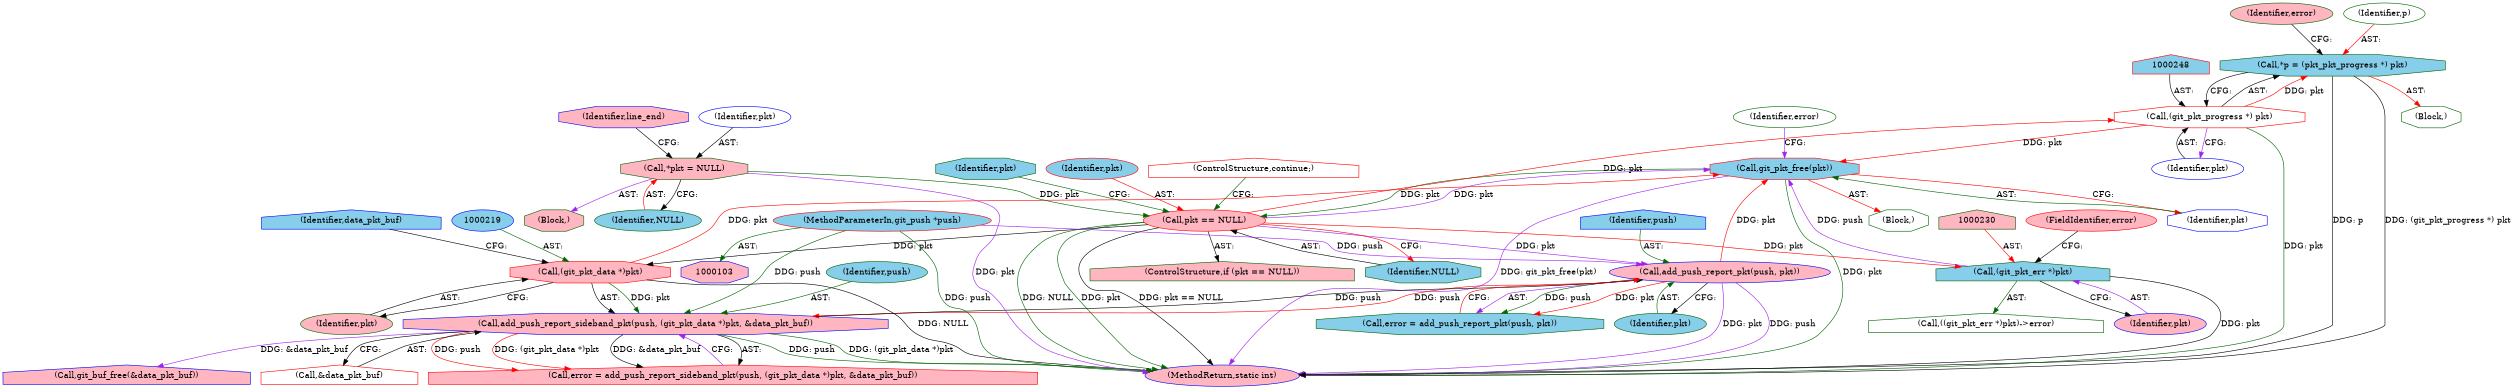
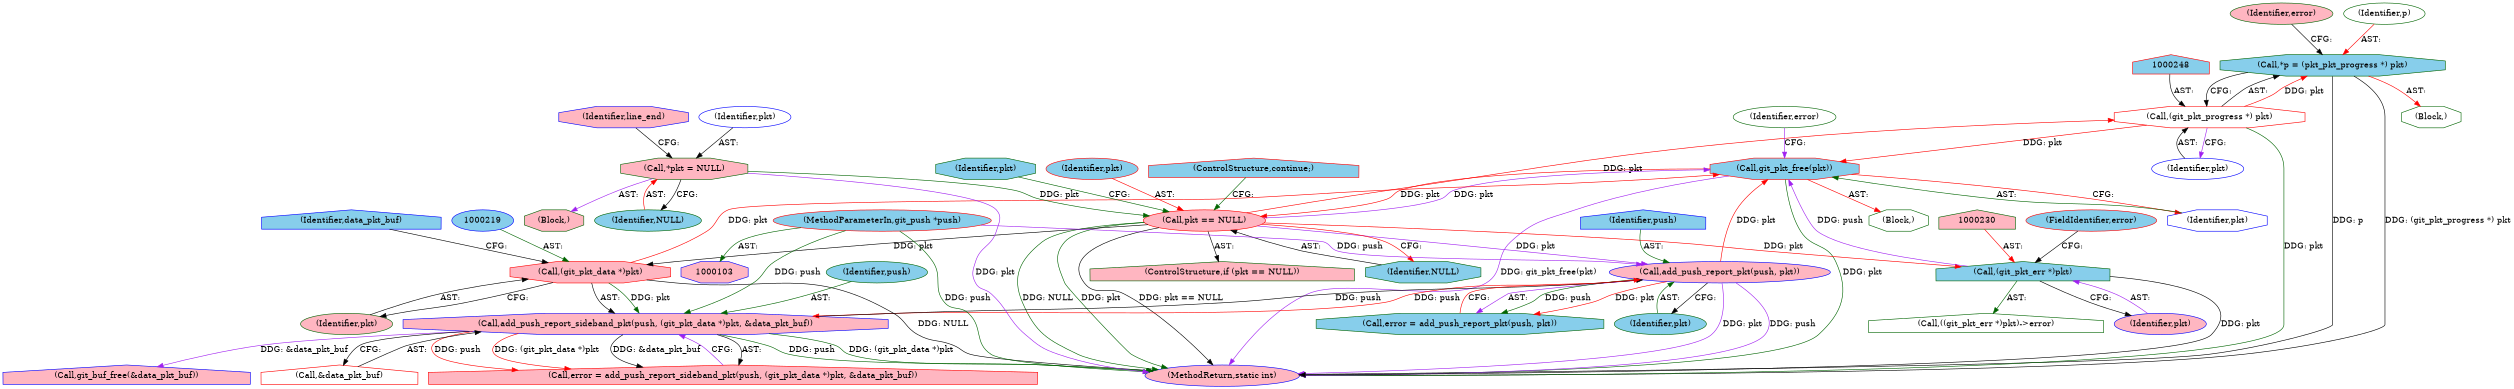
node "(ControlStructure,continue;)": fillcolor white -> skyblue
edge "(Call,git_pkt_free(pkt))" -> "(Call,pkt == NULL)": color darkgreen -> red
node "(FieldIdentifier,error)": fillcolor lightpink -> skyblue
